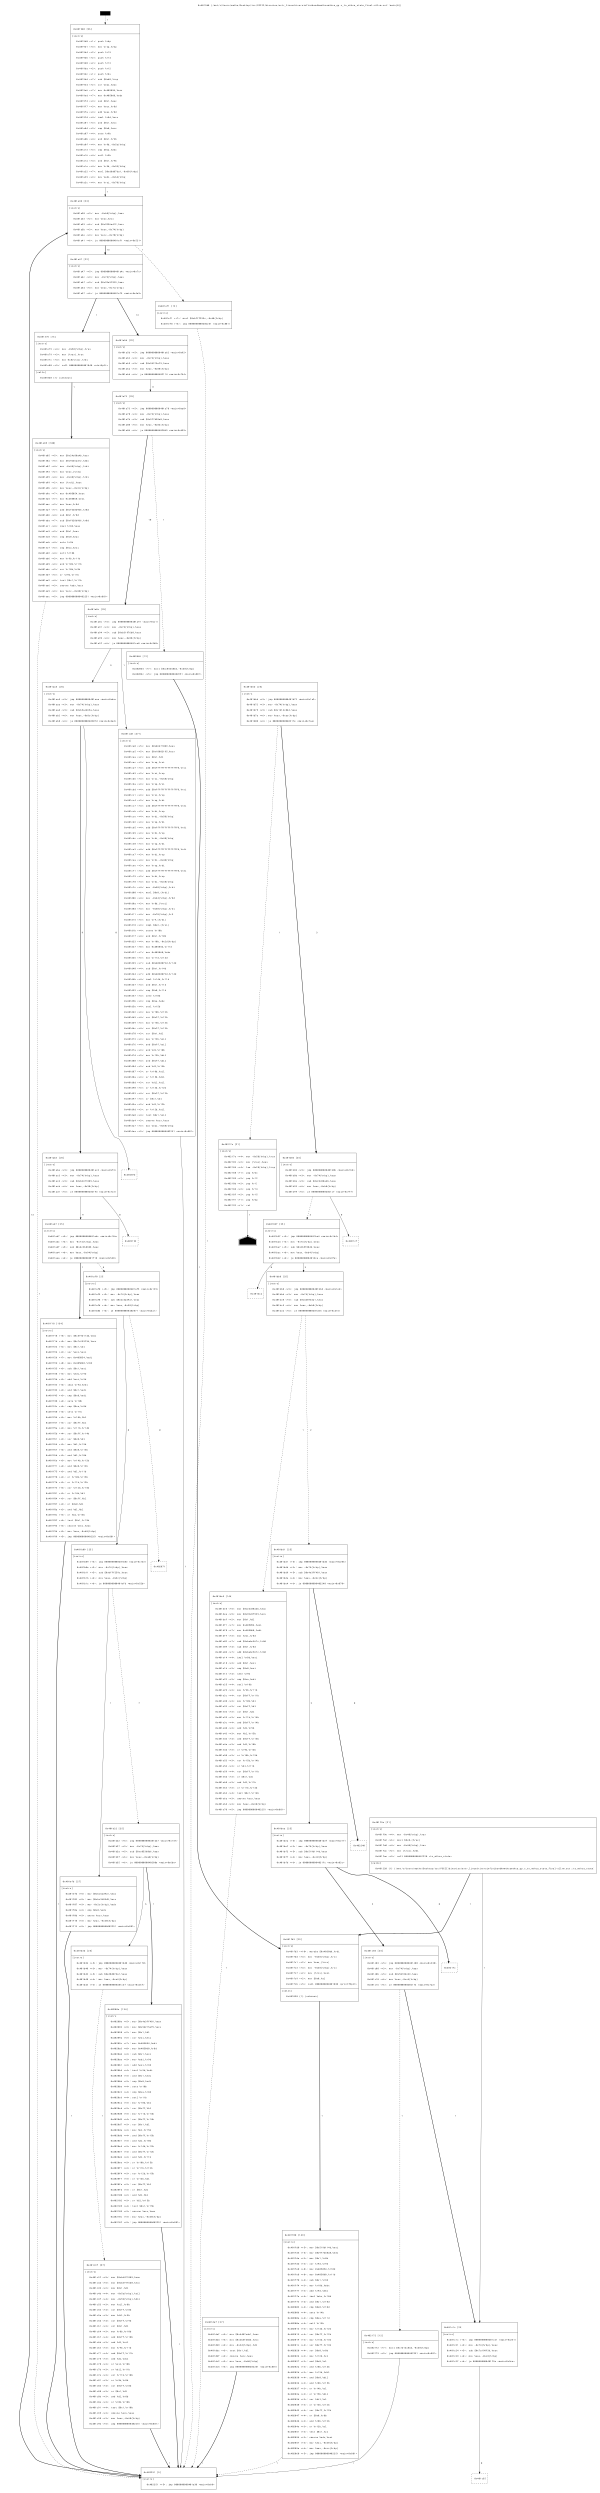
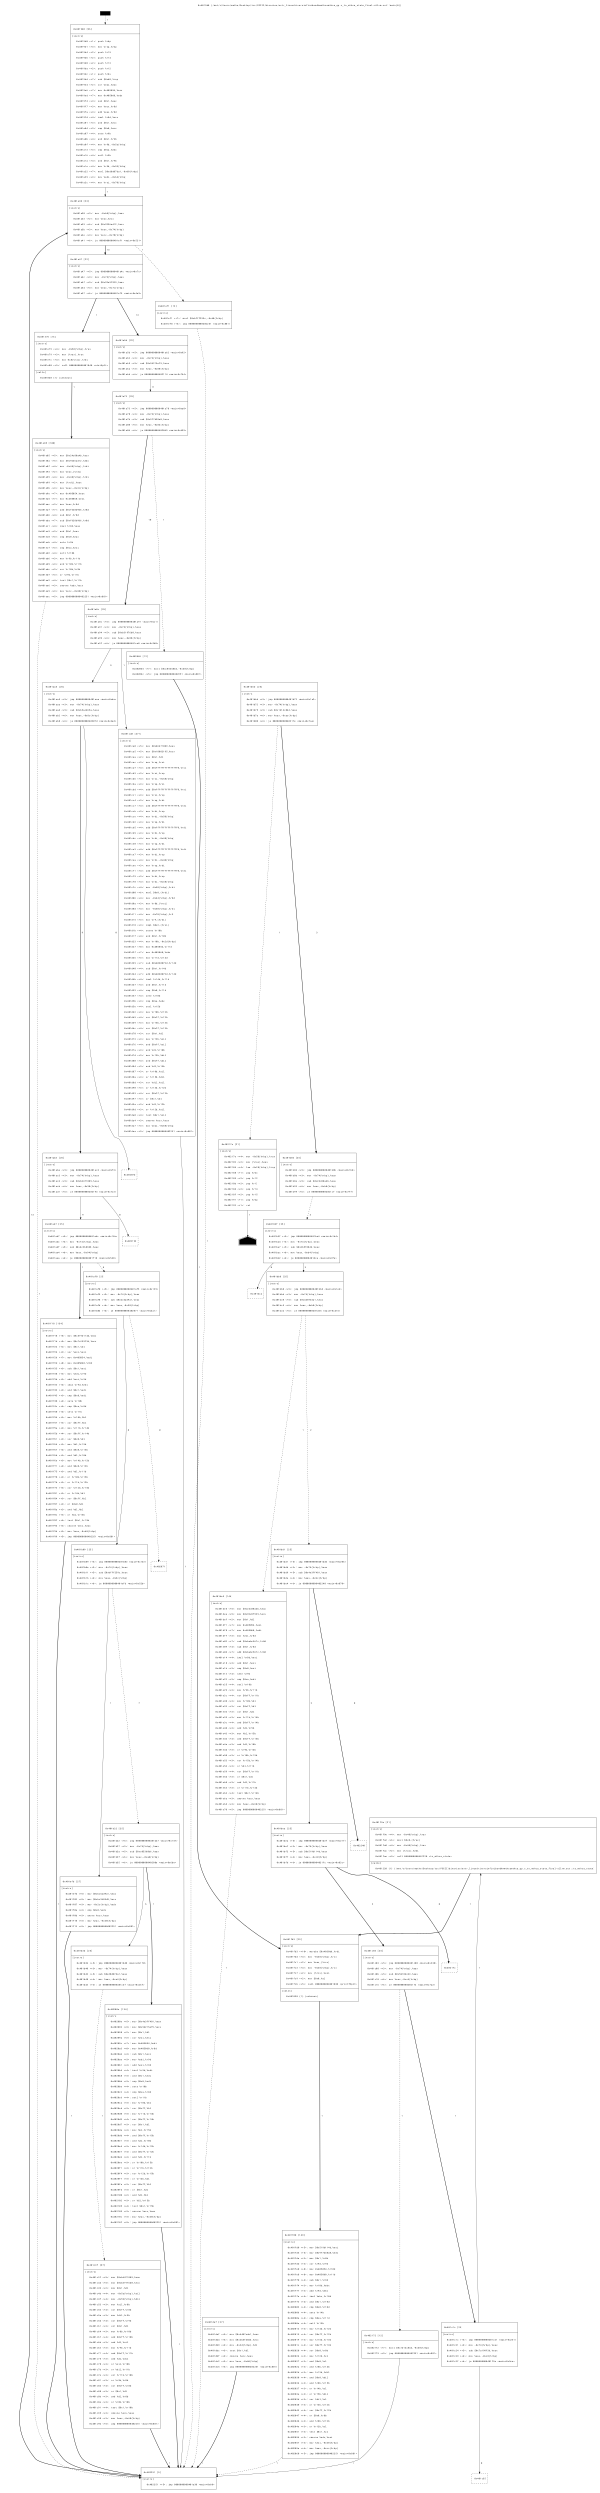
node "0x4021cf": removed
edge "0x401f9e [21]" -> "0x401c1c [25]": reversed
